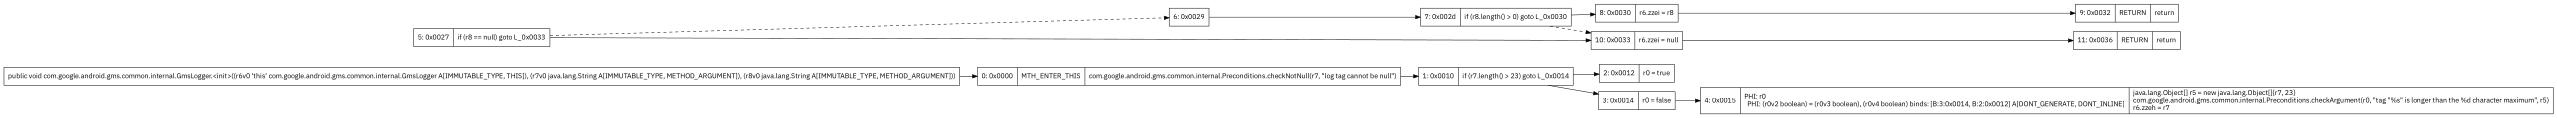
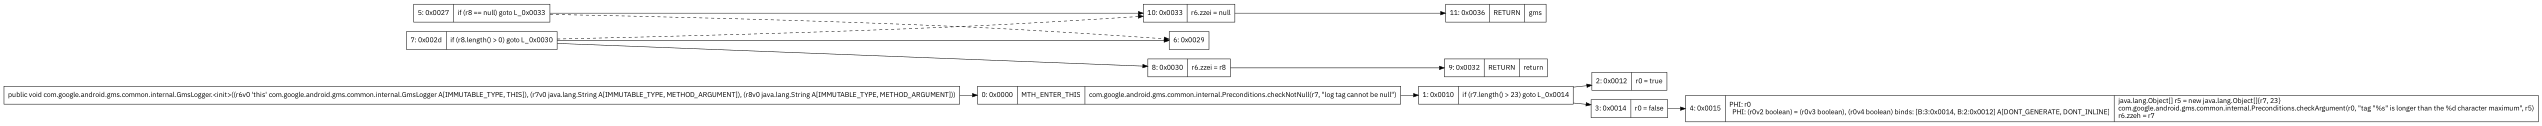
edge "6: 0x0029" -> "7: 0x002d": reversed
node "11: 0x0036": text "return" -> "gms"
